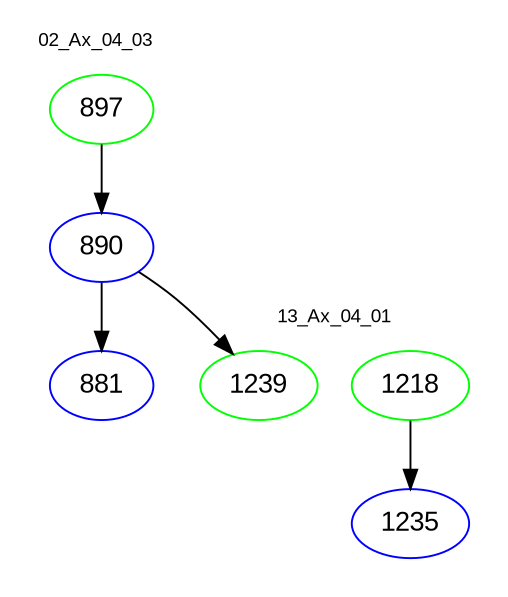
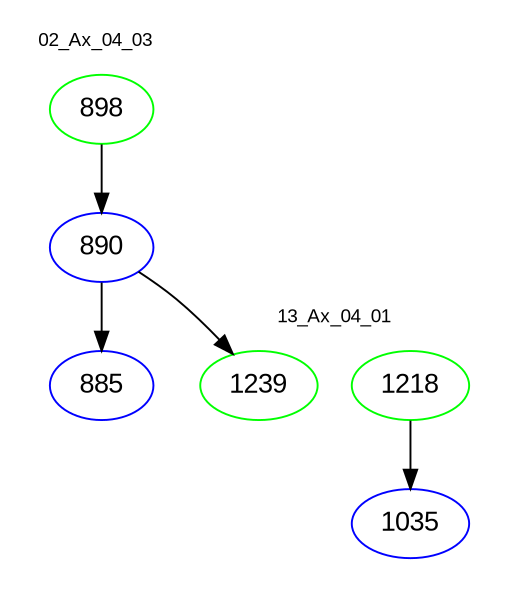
node "897": label "897" -> "898"
node "881": label "881" -> "885"
node "1235": label "1235" -> "1035"
